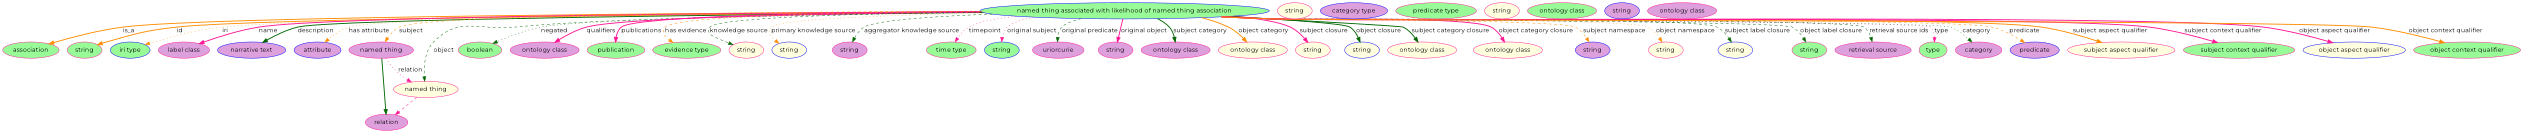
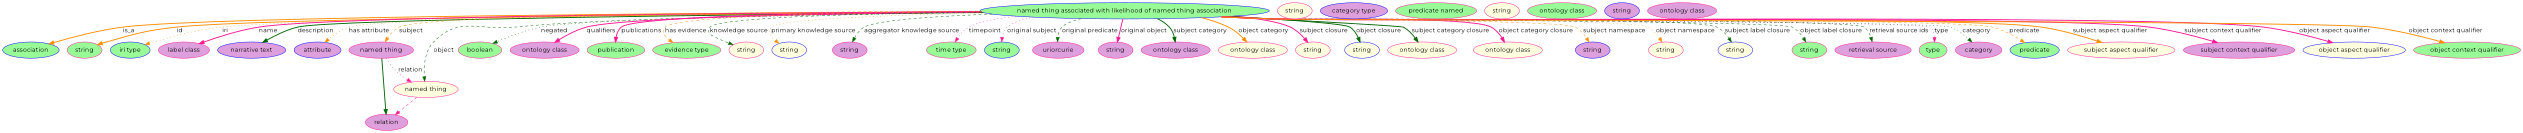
node "predicate type": label "predicate type" -> "predicate named"
node "association": color deeppink -> blue
node "predicate": fillcolor plum -> palegreen
node "subject context qualifier": fillcolor palegreen -> plum
